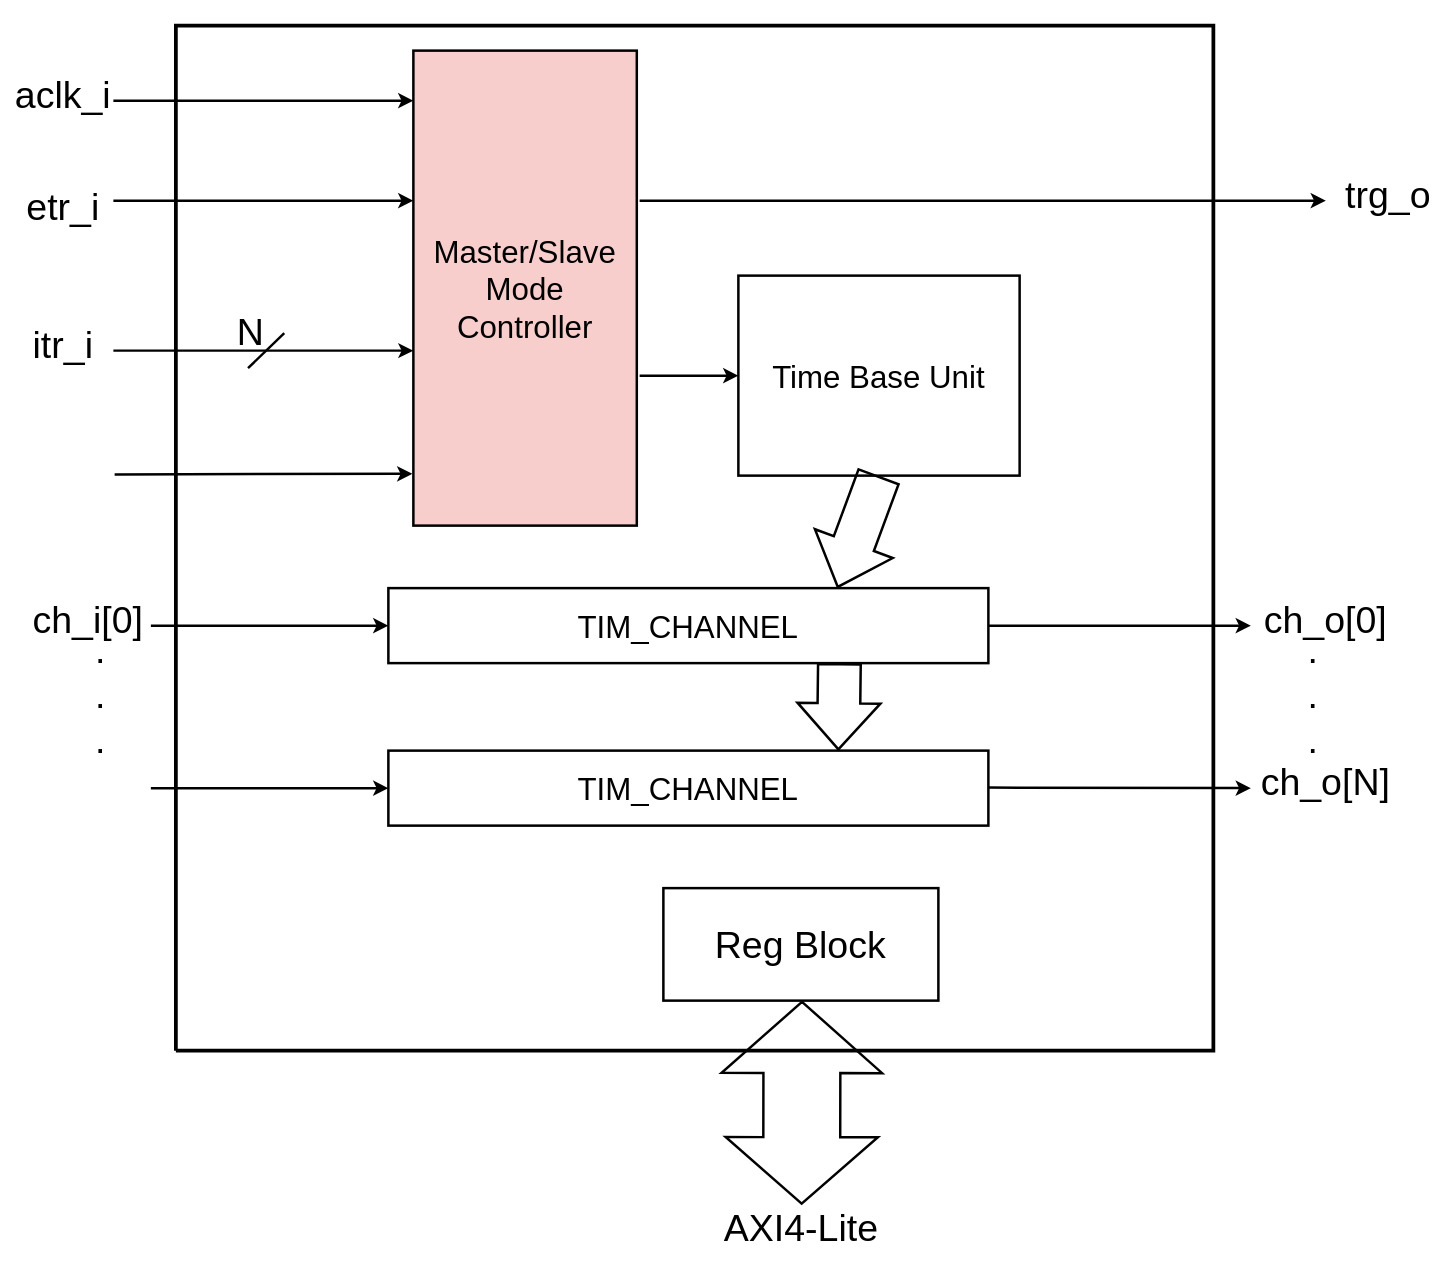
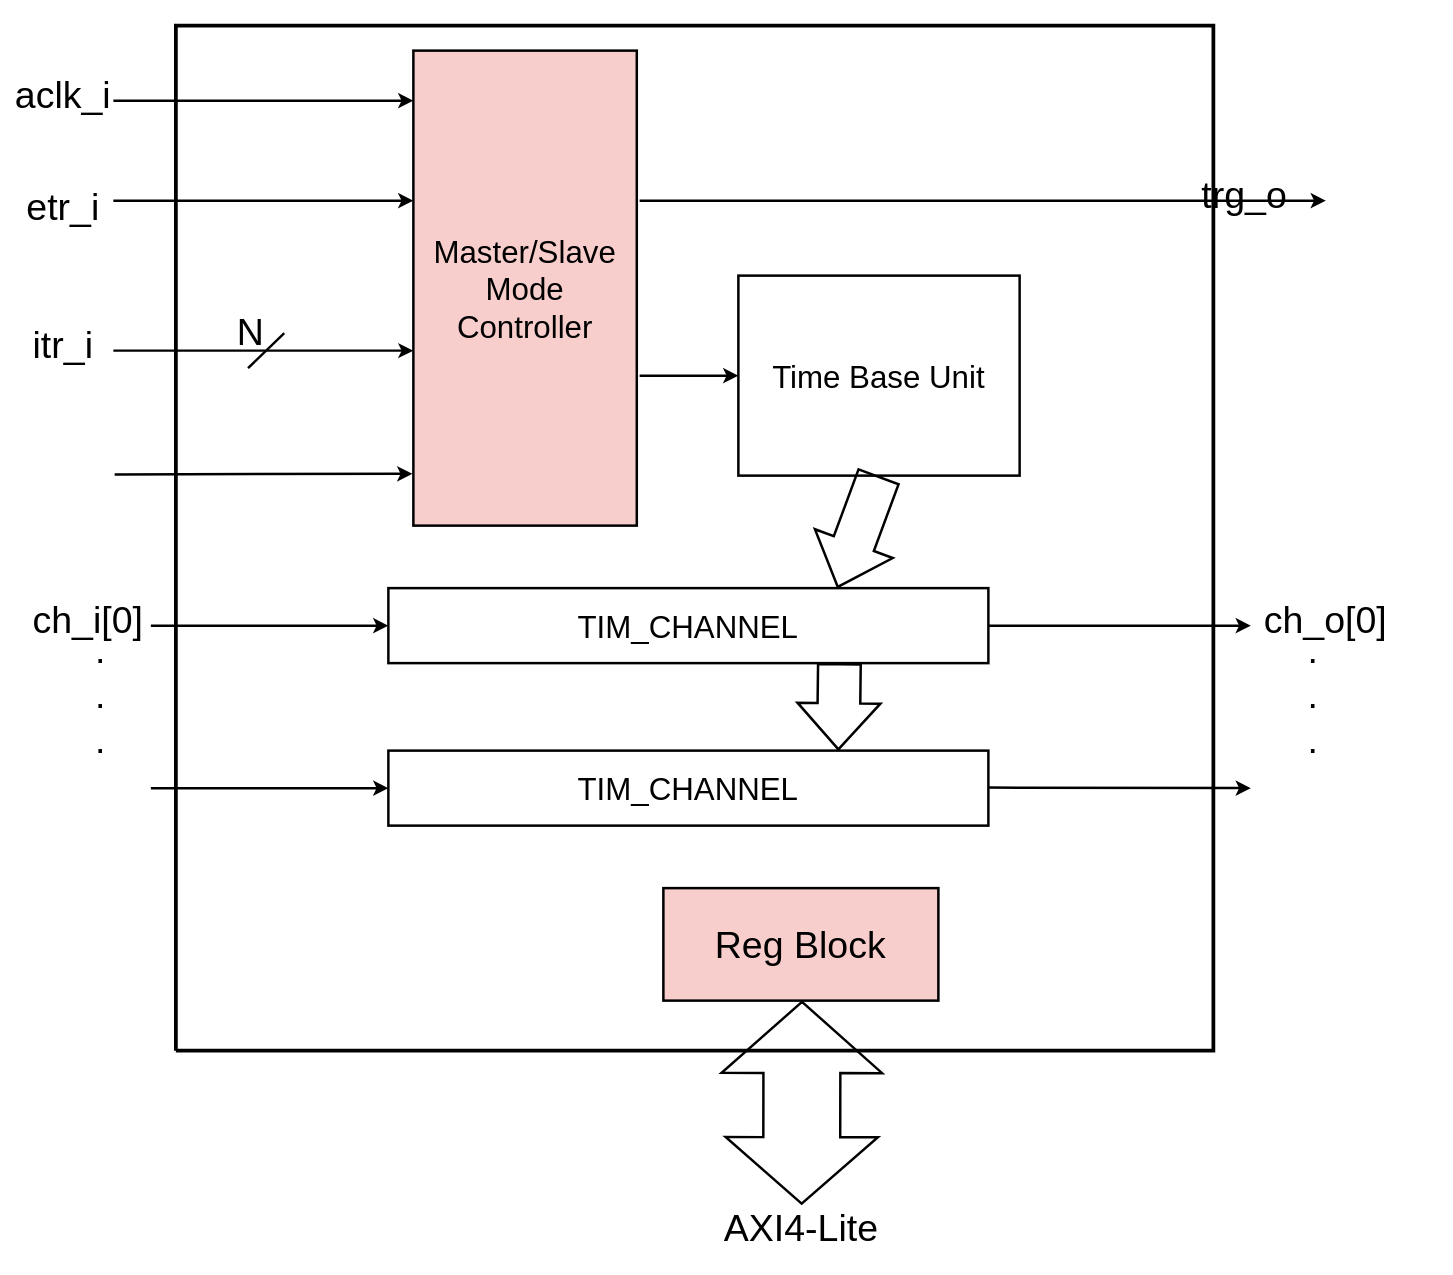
node "trg_o": moved (1388, 194) -> (1244, 194)
node "ch_o[N]": removed
node "Reg Block": fillcolor #ffffff -> #f8cecc
